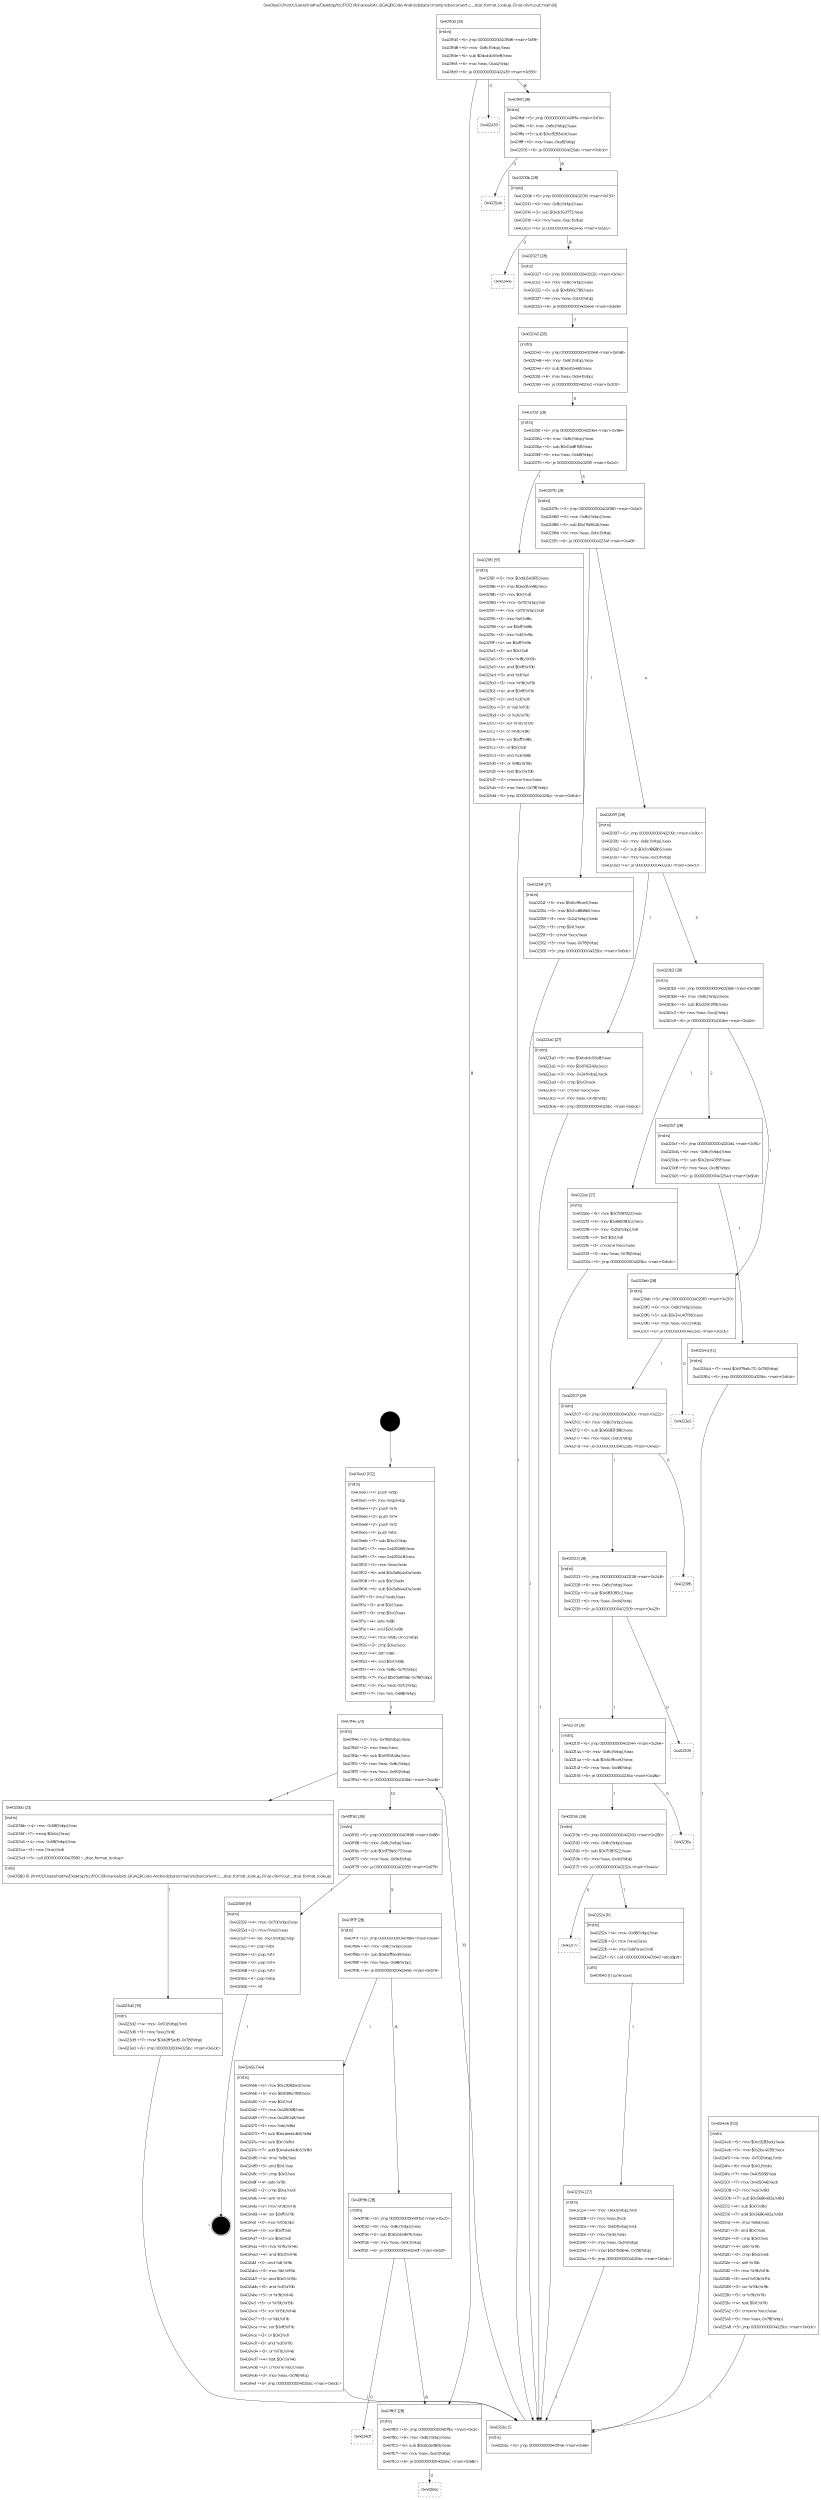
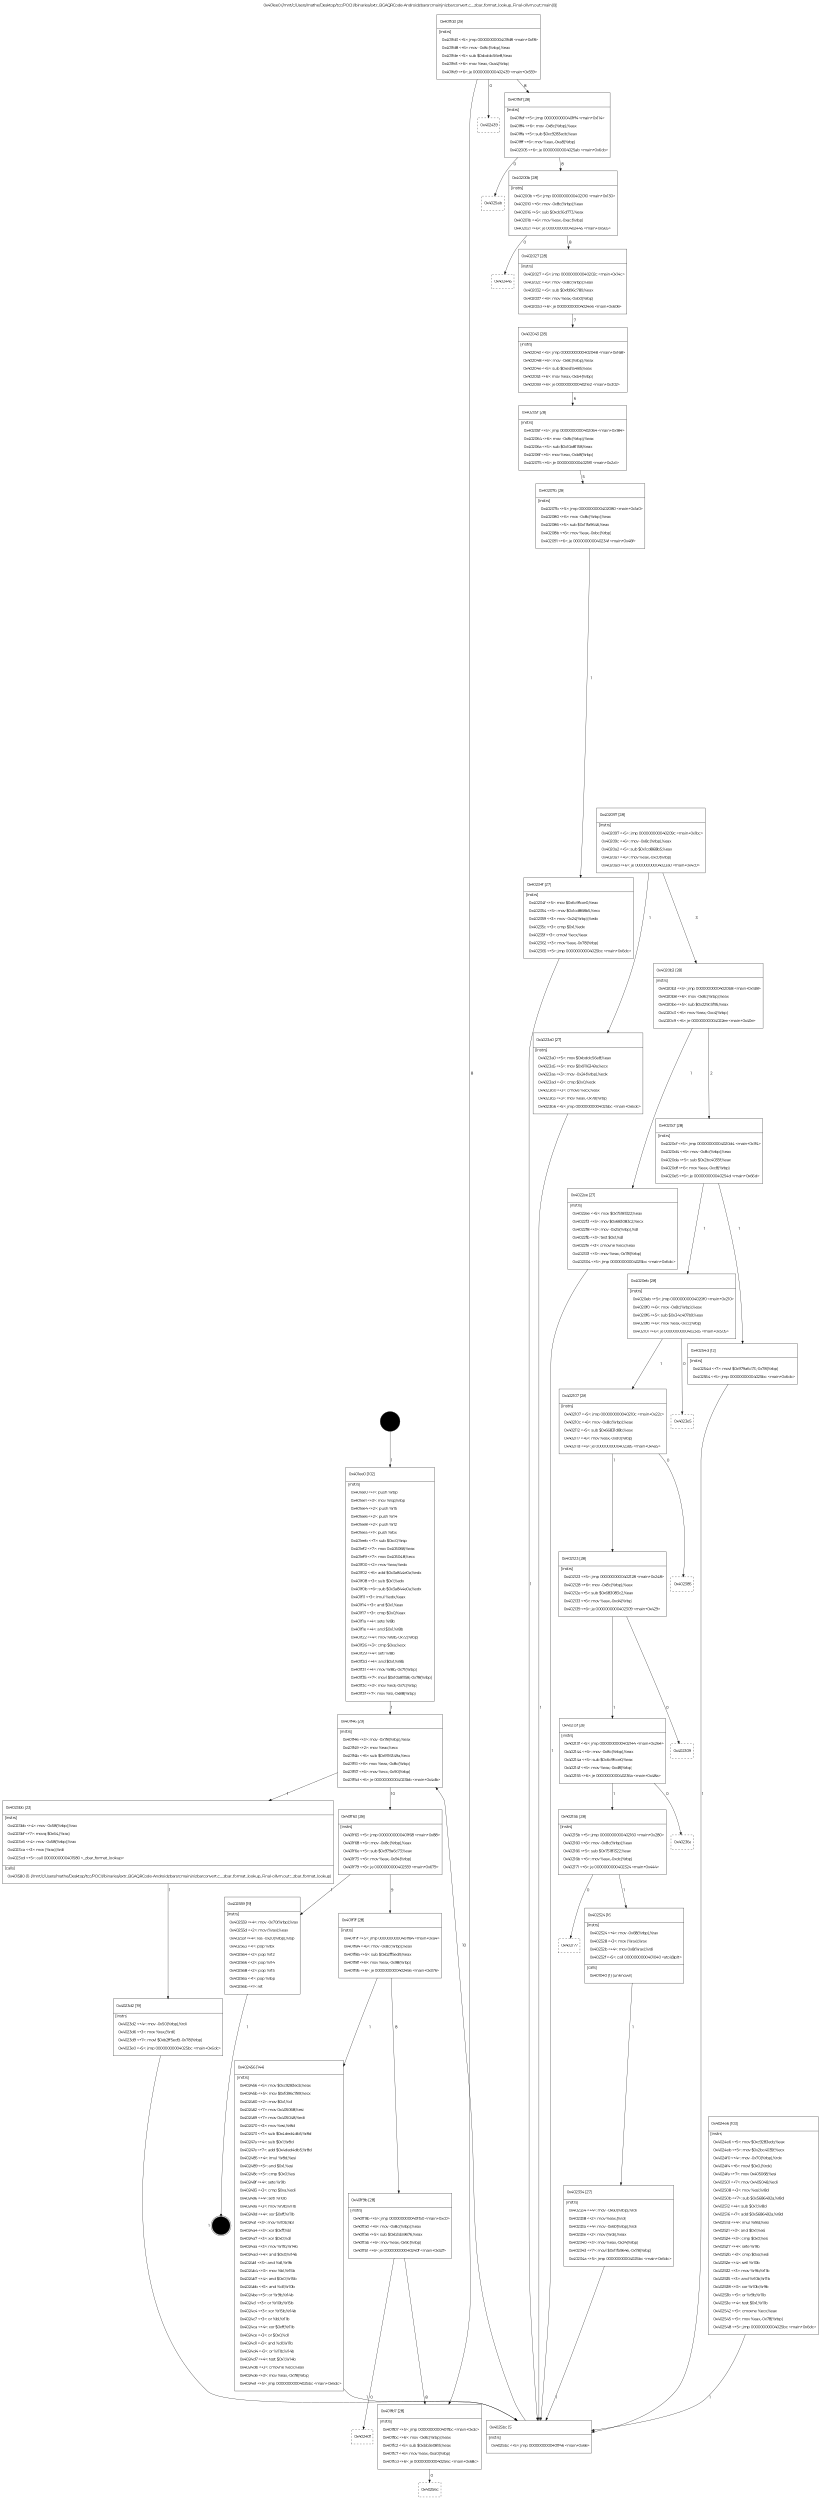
edge "0x40207b [28]" -> "0x402097 [28]": removed, label "4"
node "0x402181 [97]": removed
edge "0x4020b3 [28]" -> "0x4020eb [28]": now "0x4020cf [28]" -> "0x4020eb [28]"
